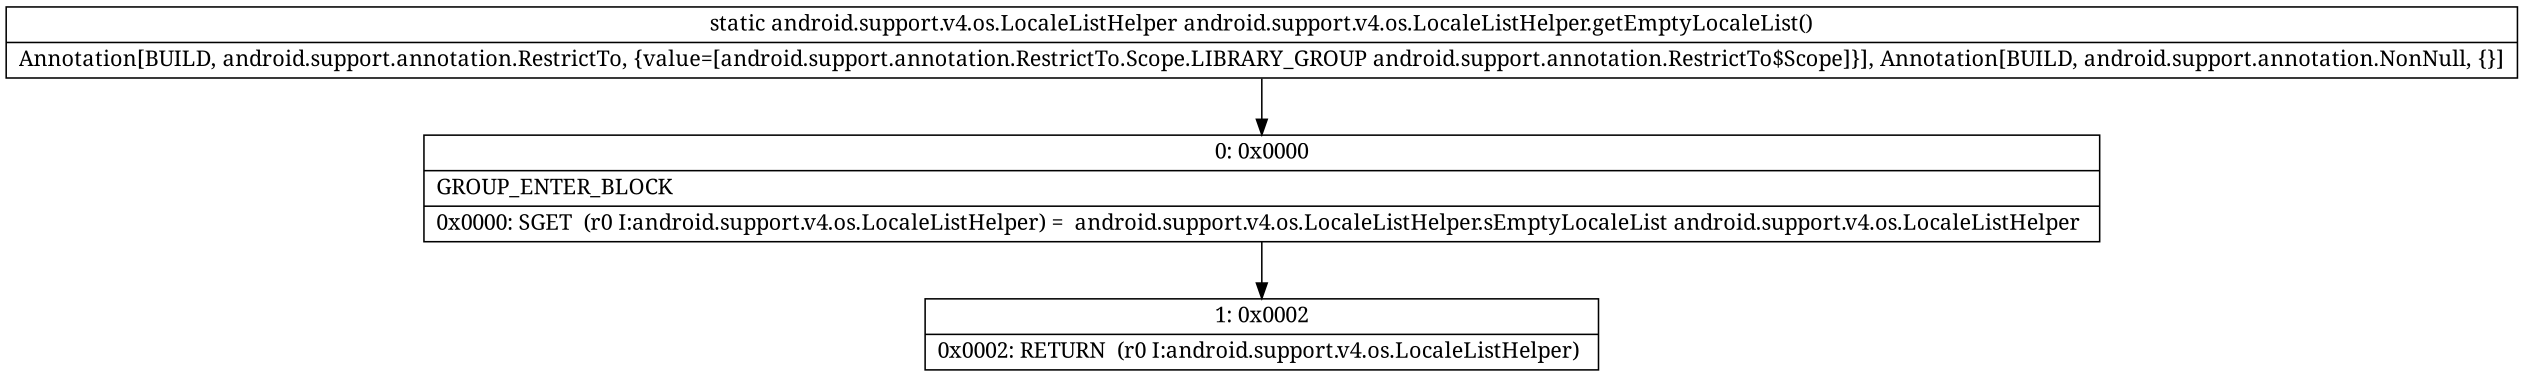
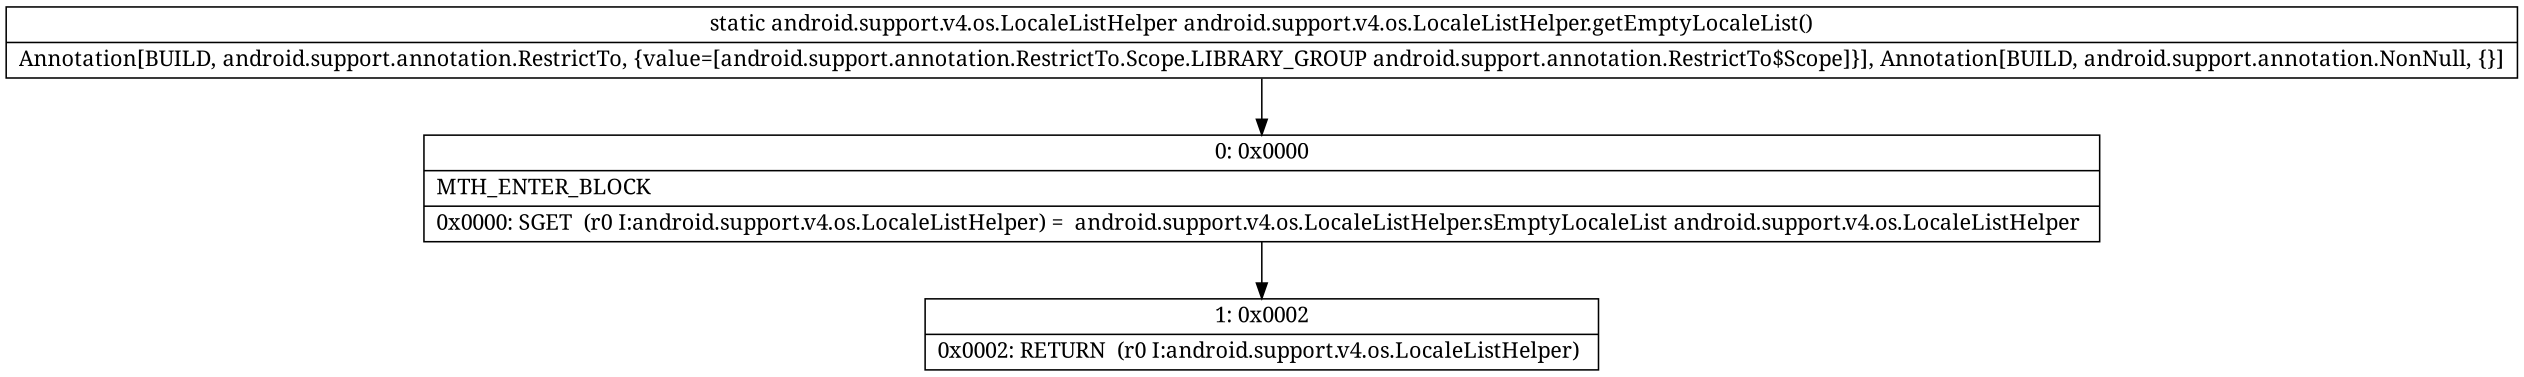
node "0: 0x0000": text "GROUP_ENTER_BLOCK" -> "MTH_ENTER_BLOCK"
